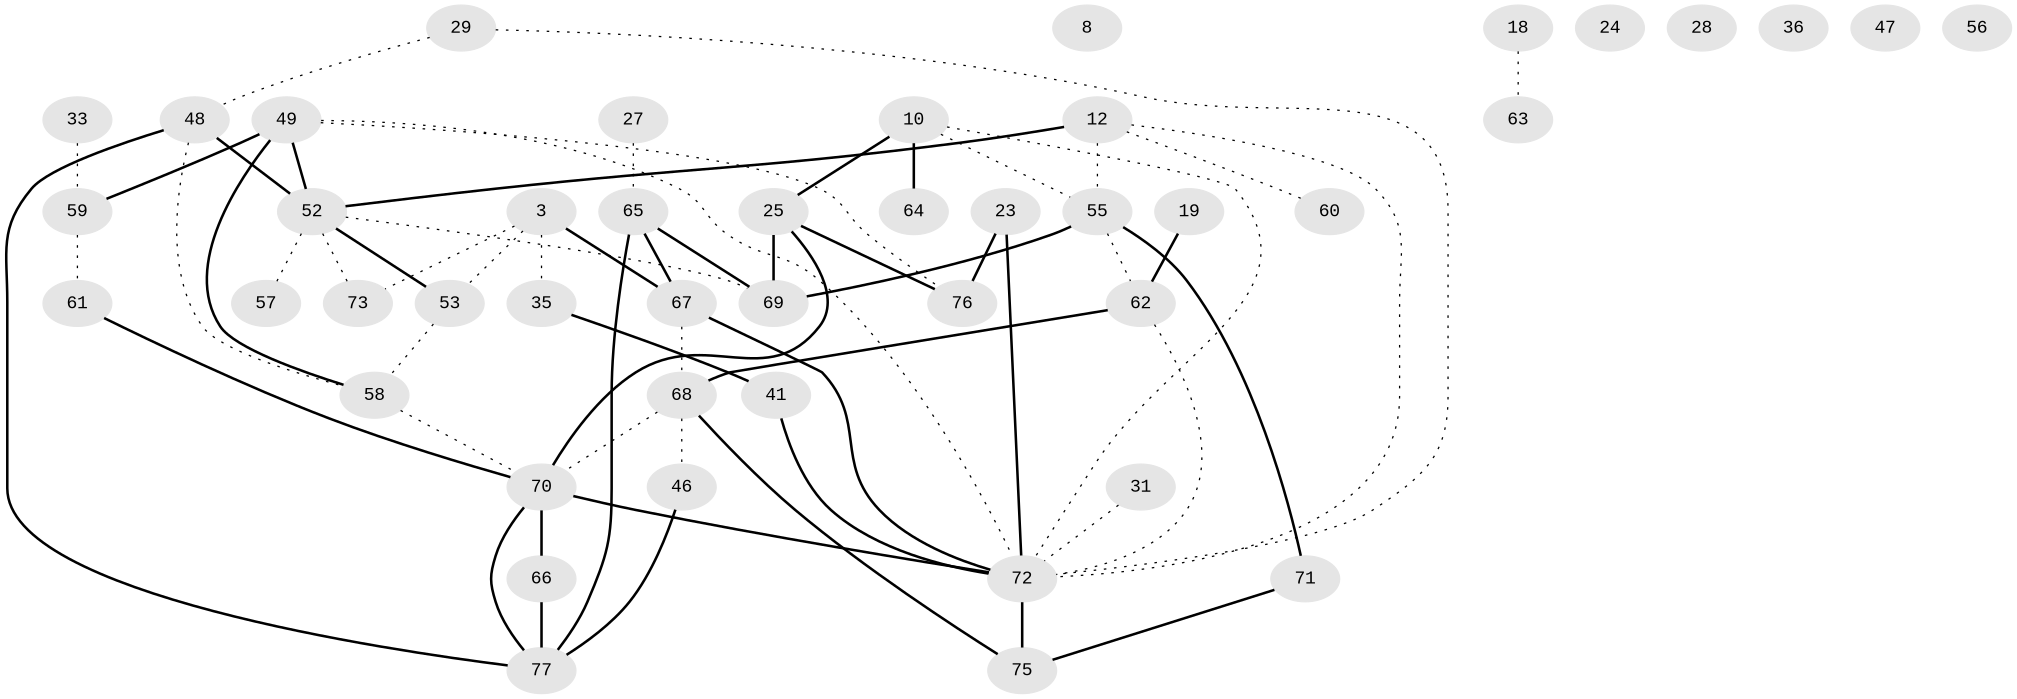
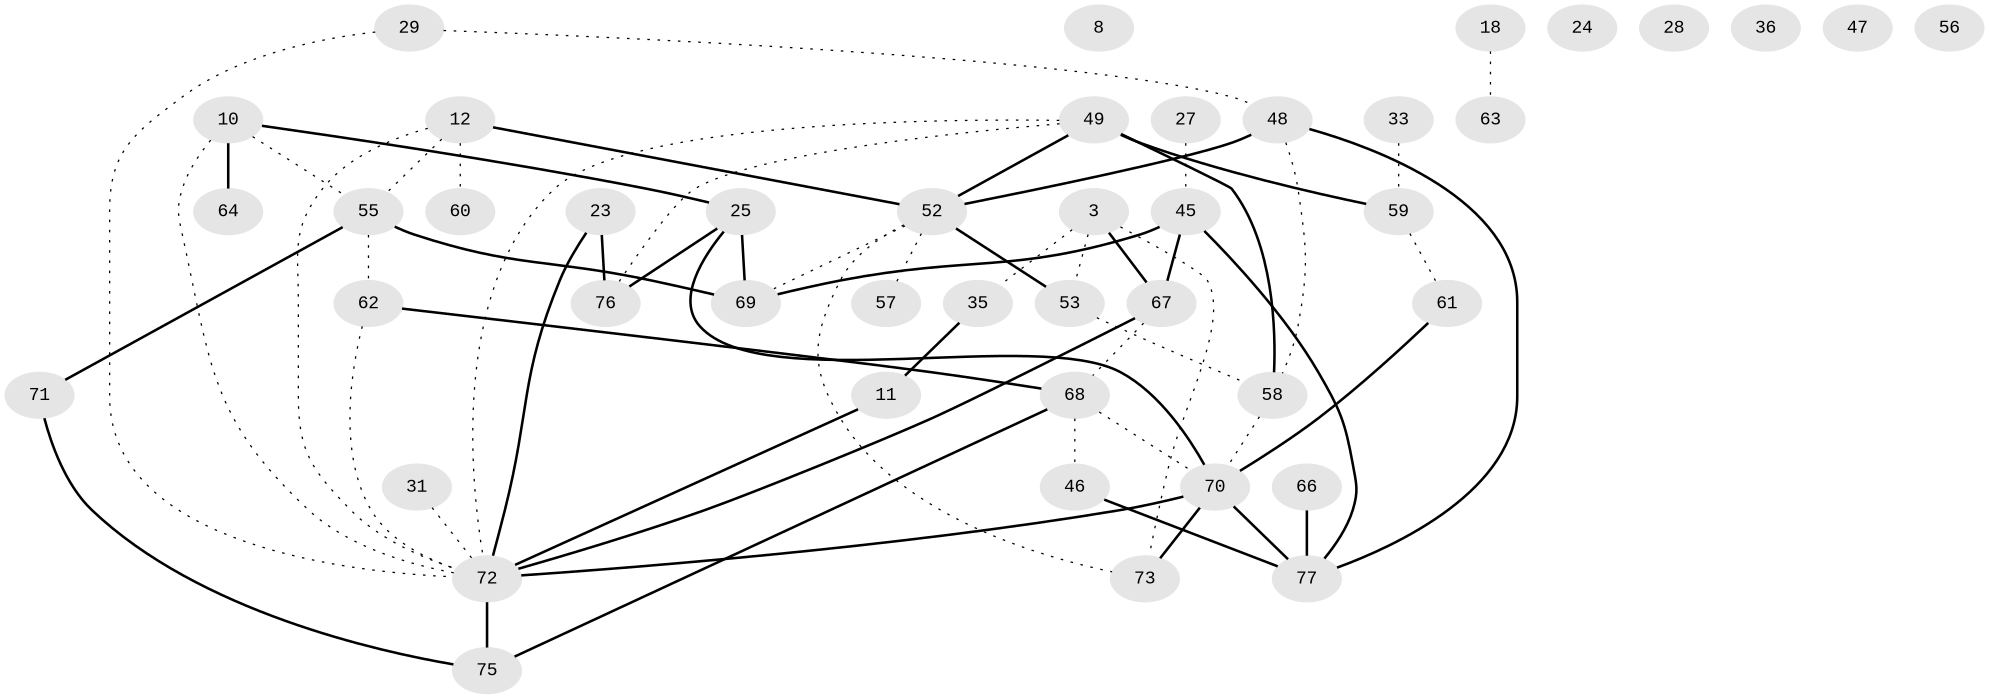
node "65": label "65" -> "45"
node "19": removed
node "41": label "41" -> "11"
edge "70" -- "66": now "70" -- "73"
